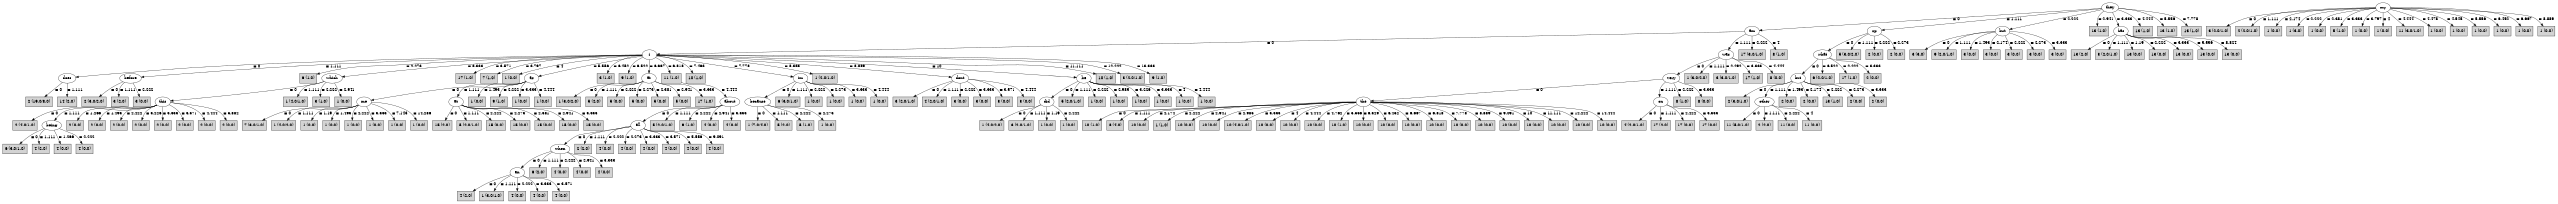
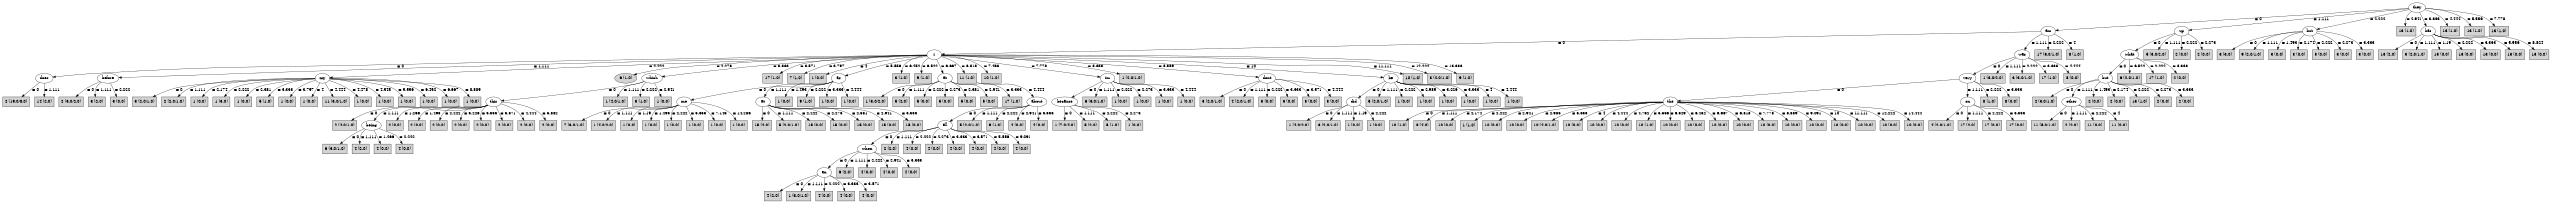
edge "i" -> "my": added, label "= 2.222"
edge "was" -> "3 (3.0/1.0)": label "= 2.292" -> "= 2.222"
node "6 (1.0)": shape box -> ellipse
